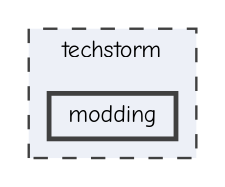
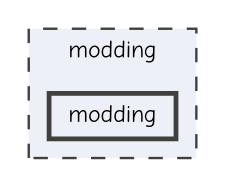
cluster "techstorm": label "techstorm" -> "modding"
